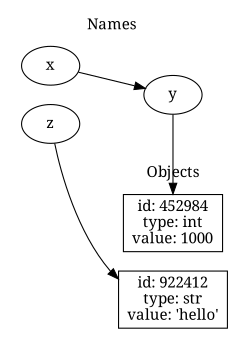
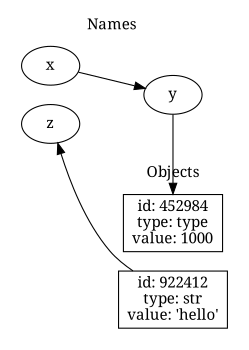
edge "z" -> "id: 922412 type: str value: 'hello'": reversed
node "id: 452984 type: int value: 1000": label "id: 452984 type: int value: 1000" -> "id: 452984 type: type value: 1000"
